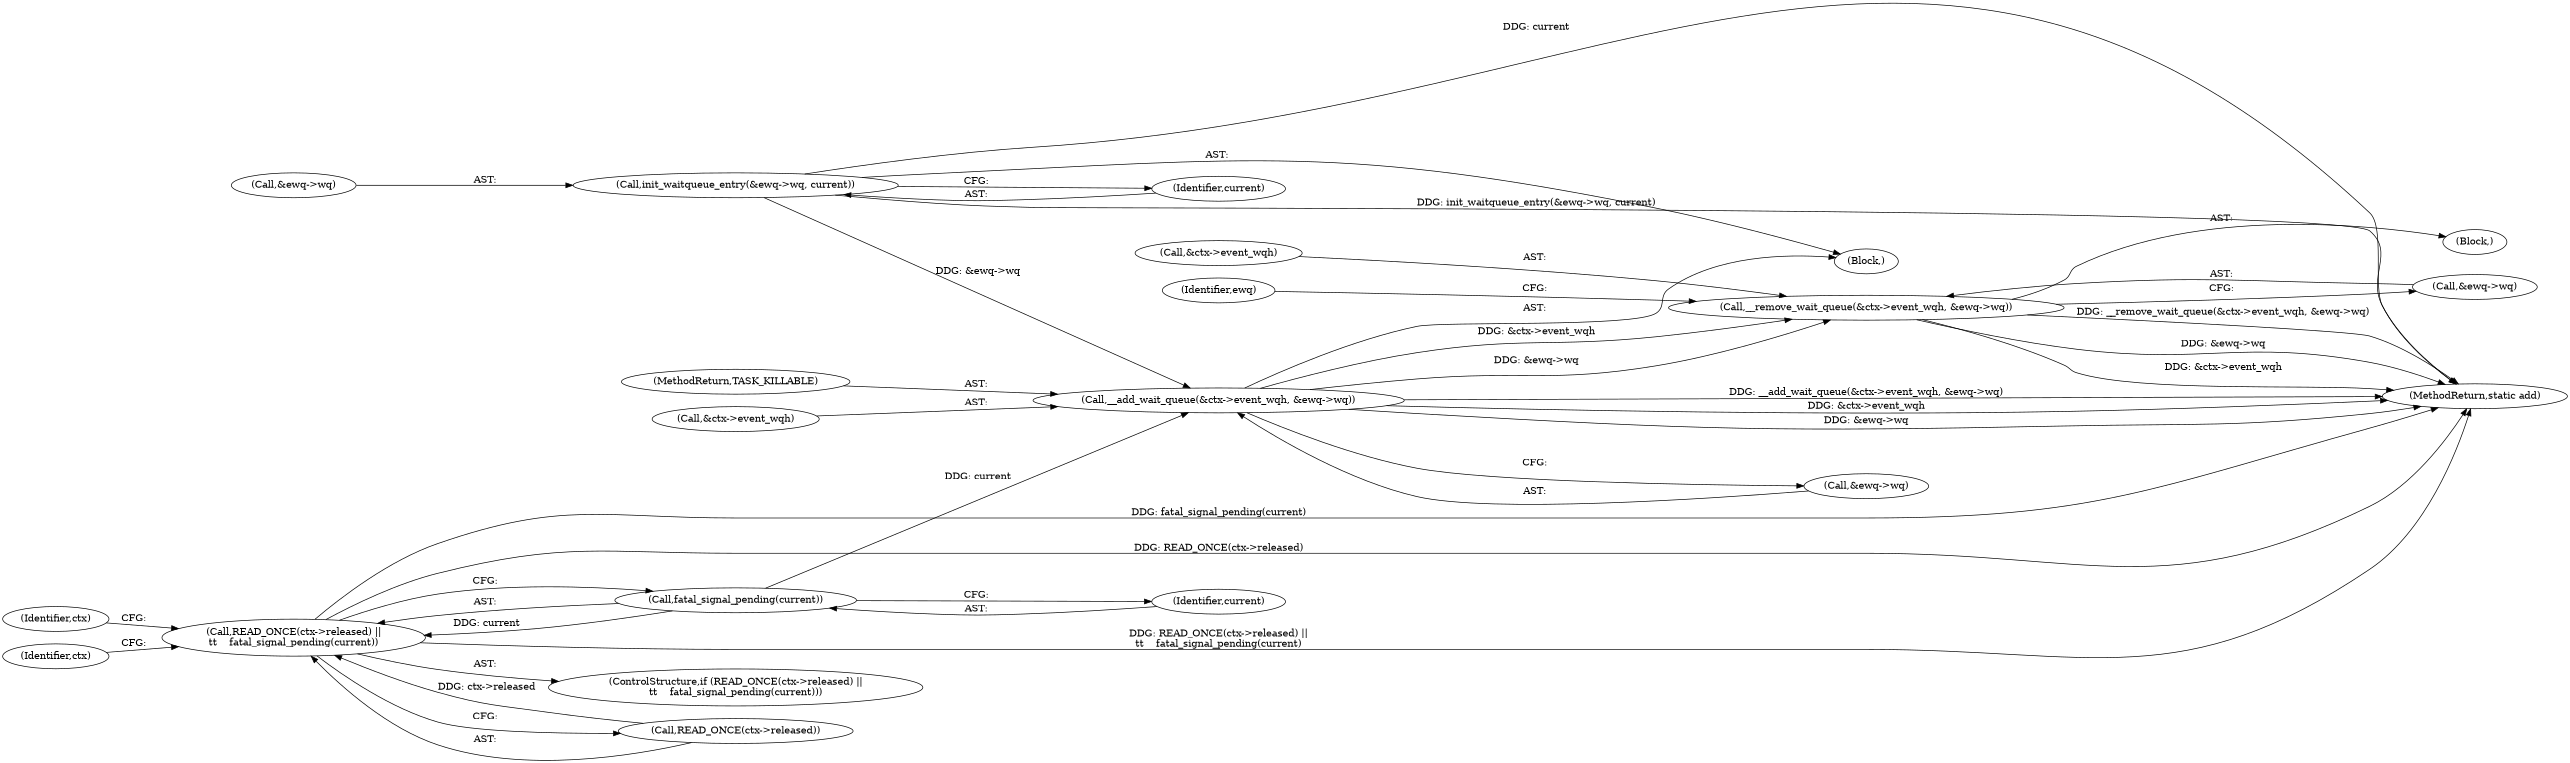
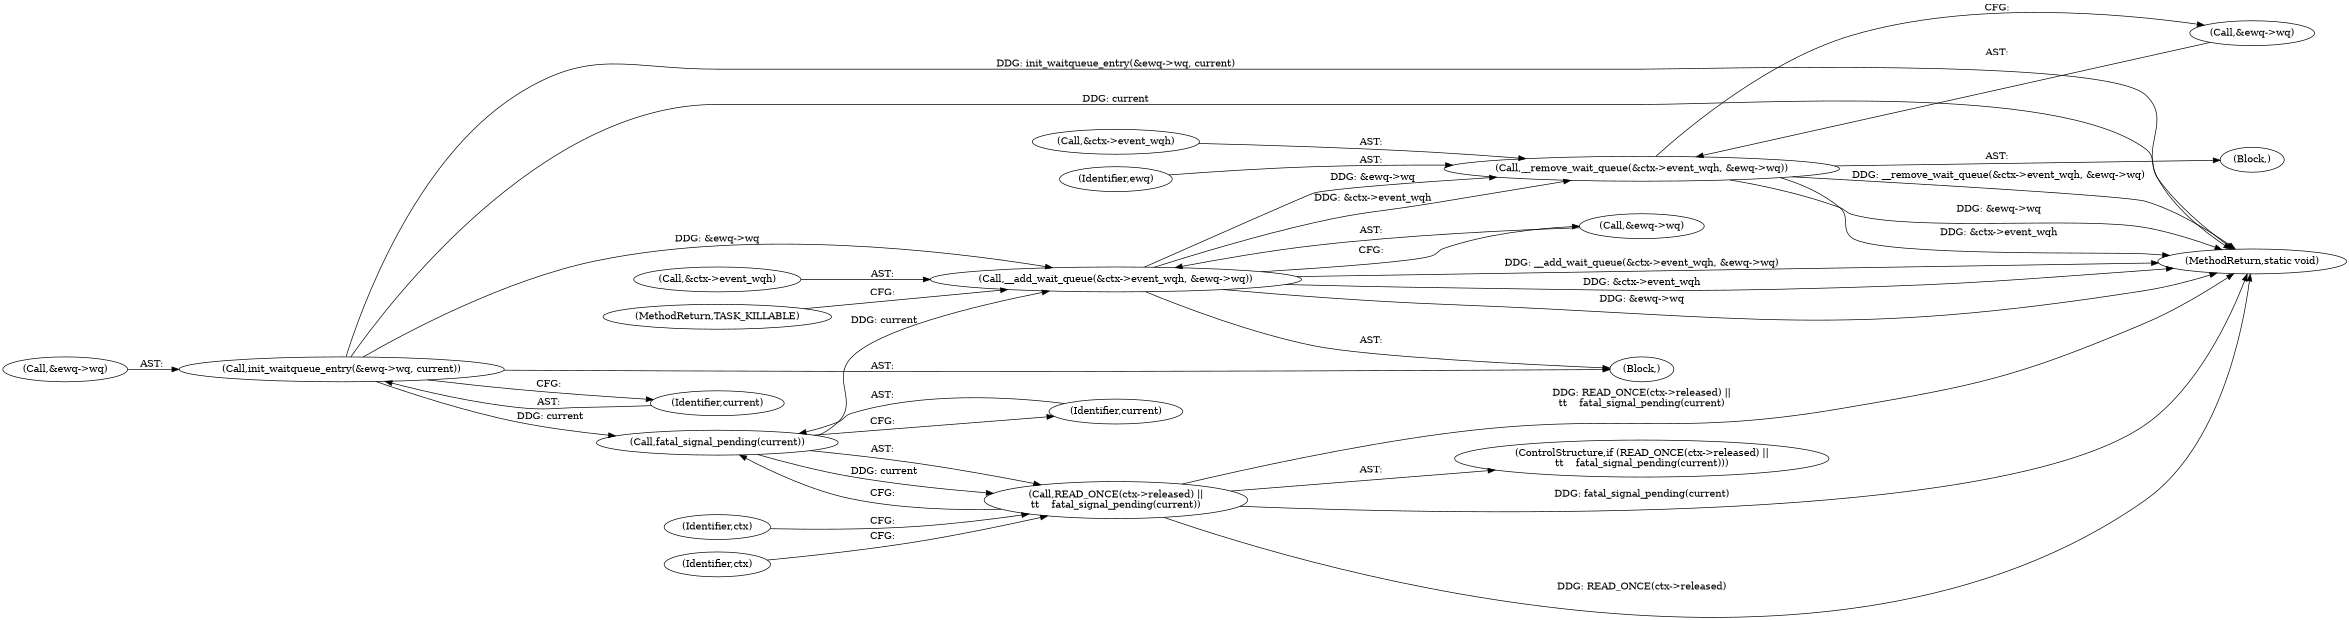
edge "(Identifier,ewq)" -> "(Call,__remove_wait_queue(&ctx->event_wqh, &ewq->wq))": label "CFG: " -> "AST: "
edge "(MethodReturn,TASK_KILLABLE)" -> "(Call,__add_wait_queue(&ctx->event_wqh, &ewq->wq))": label "AST: " -> "CFG: "
node "(MethodReturn,static add)": label "(MethodReturn,static add)" -> "(MethodReturn,static void)"
edge "(Call,init_waitqueue_entry(&ewq->wq, current))" -> "(Call,fatal_signal_pending(current))": added, label "DDG: current"
node "(Call,READ_ONCE(ctx->released))": removed
